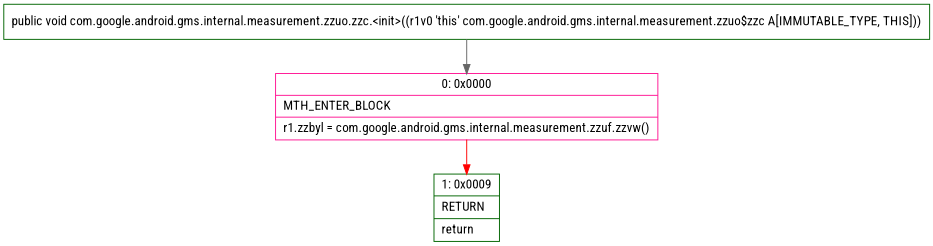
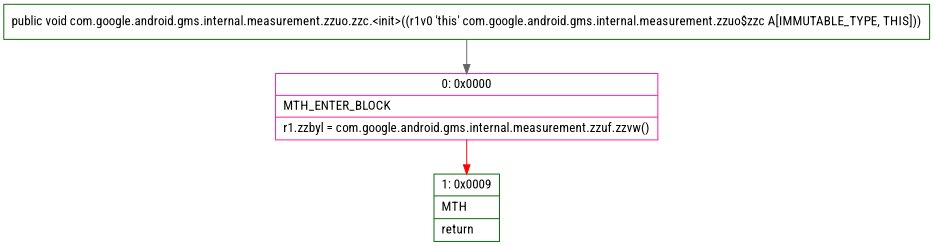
node "1: 0x0009": text "RETURN" -> "MTH"
